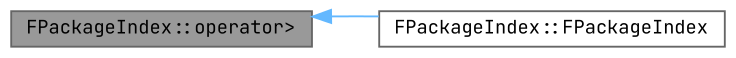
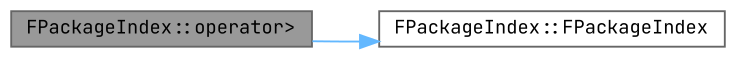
edge "FPackageIndex::FPackageIndex" -> "FPackageIndex::operator>": reversed
